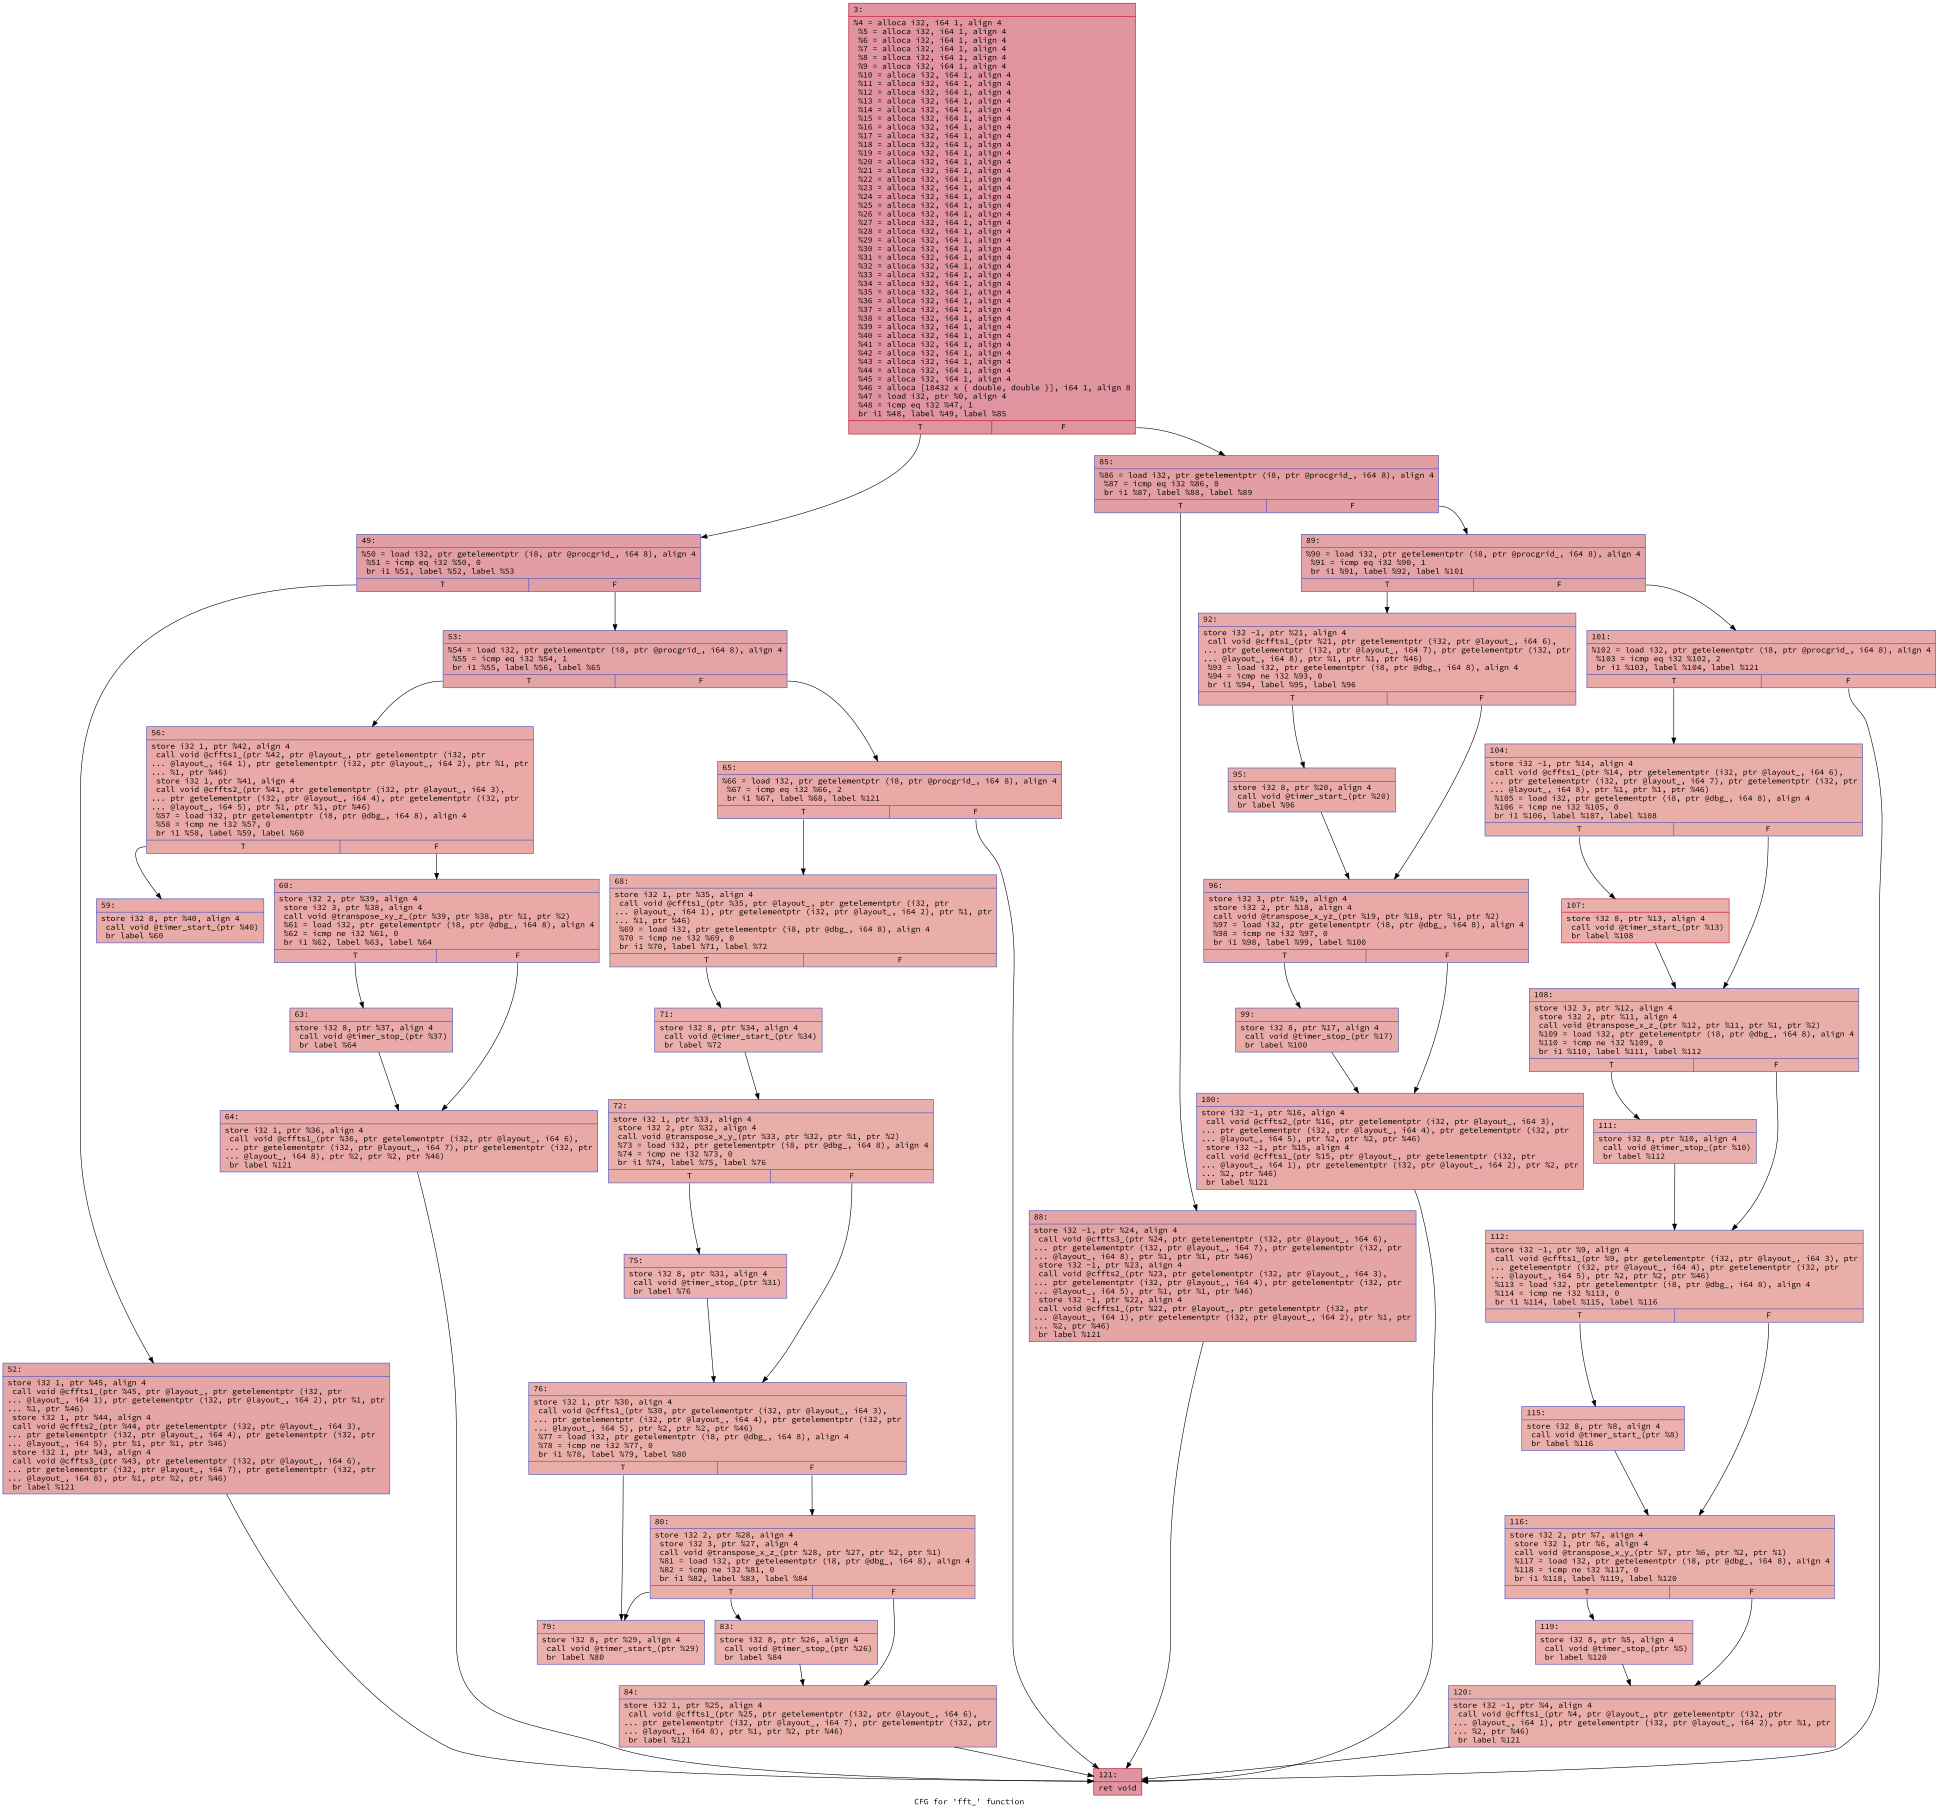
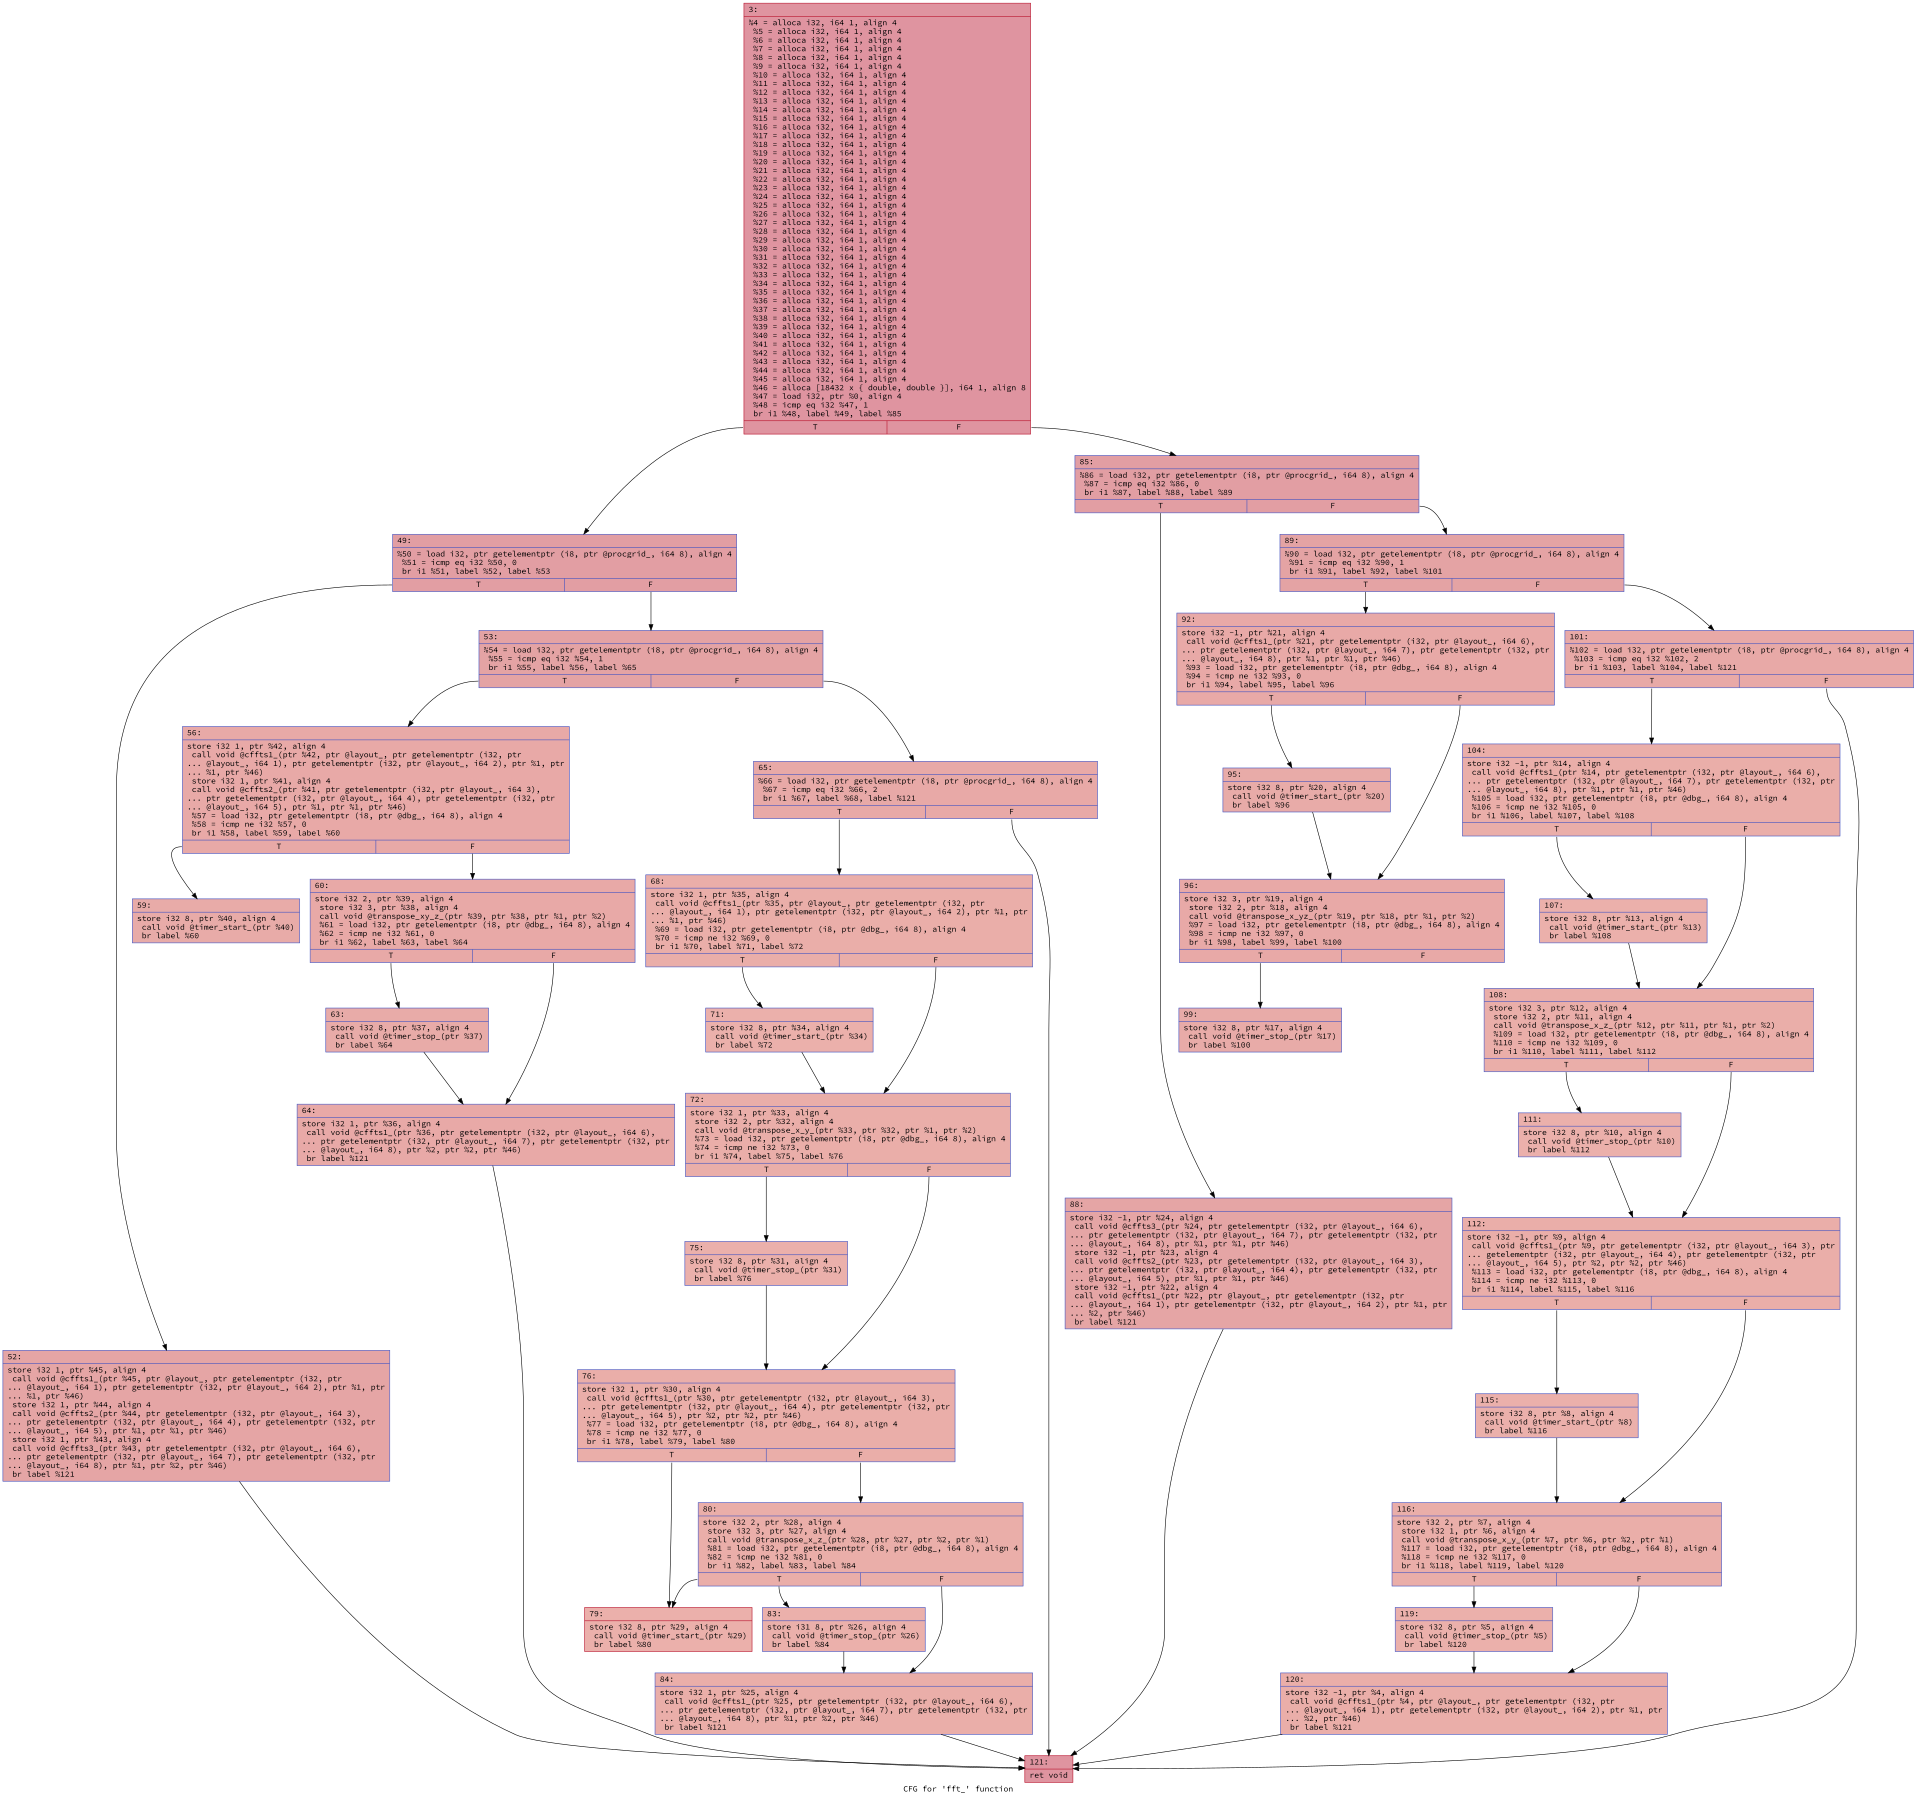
node "107:": color #b70d28ff -> #3d50c3ff
edge "68:" -> "72:": added
node "100:": removed
node "83:": text "store i32 8, ptr %26, align 4" -> "store i31 8, ptr %26, align 4"
node "79:": color #3d50c3ff -> #b70d28ff
